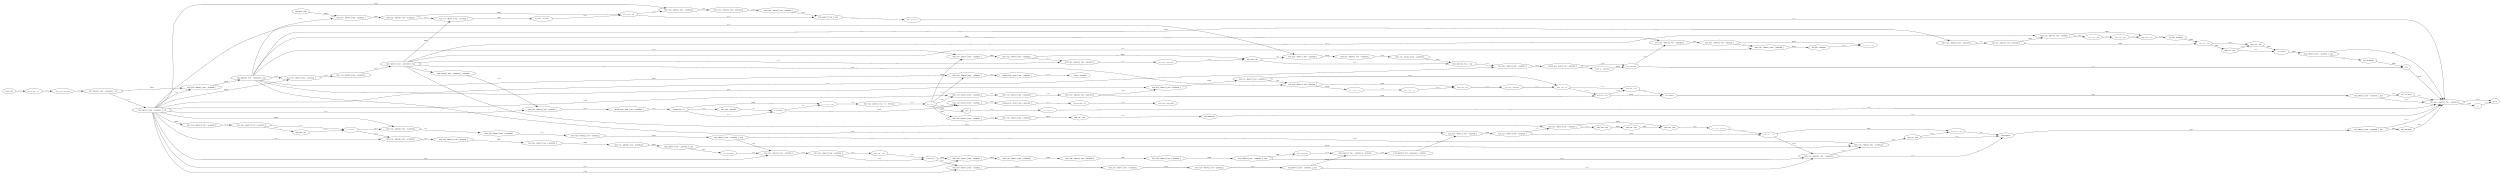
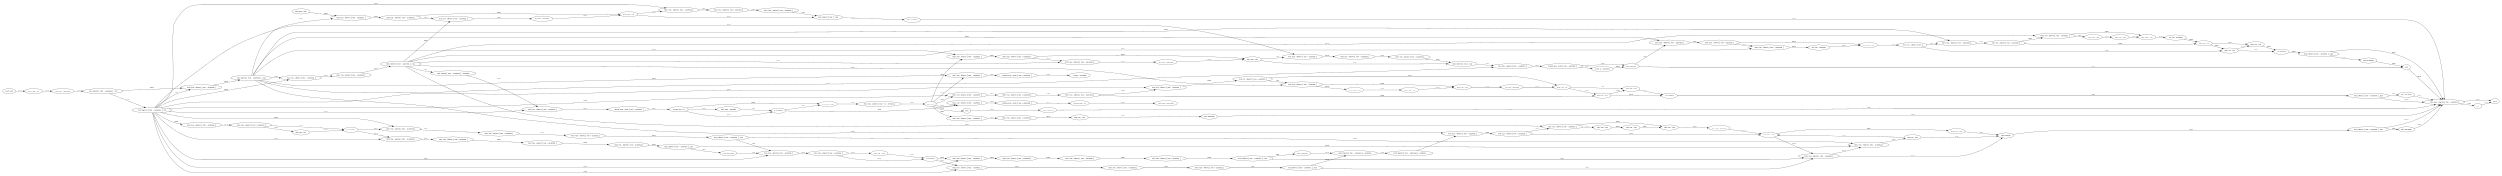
node "mov rcx , qword [ rax ]": added
edge "mov rsi , rax" -> "mov rdi , rcx": now "mov rsi , rax" -> "add rcx , rax"
